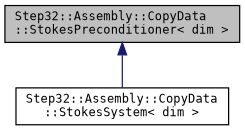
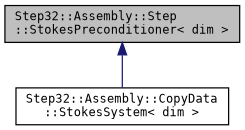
node "Step32::Assembly::CopyData ::StokesPreconditioner< dim >": label "Step32::Assembly::CopyData ::StokesPreconditioner< dim >" -> "Step32::Assembly::Step ::StokesPreconditioner< dim >"
